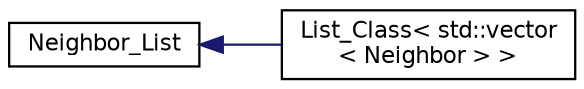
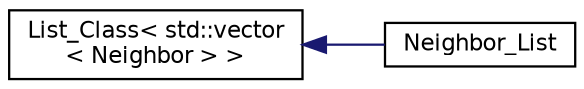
edge "List_Class< std::vector < Neighbor > >" -> "Neighbor_List": reversed
